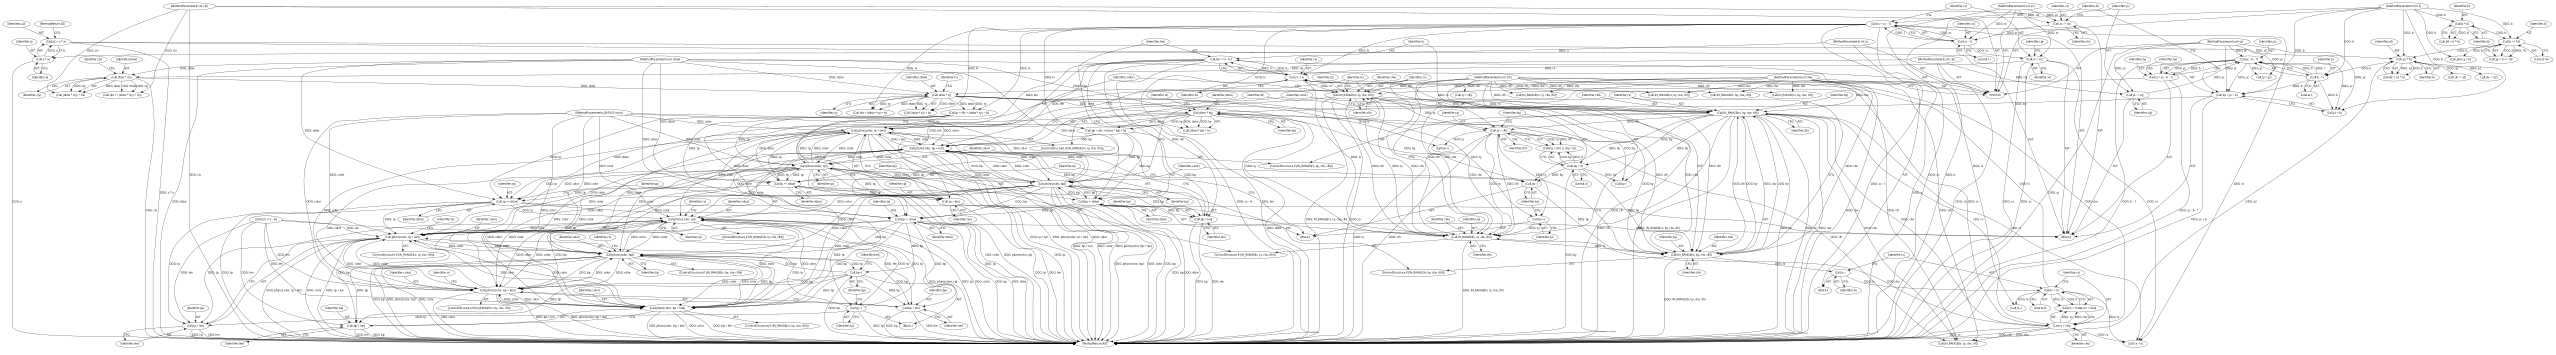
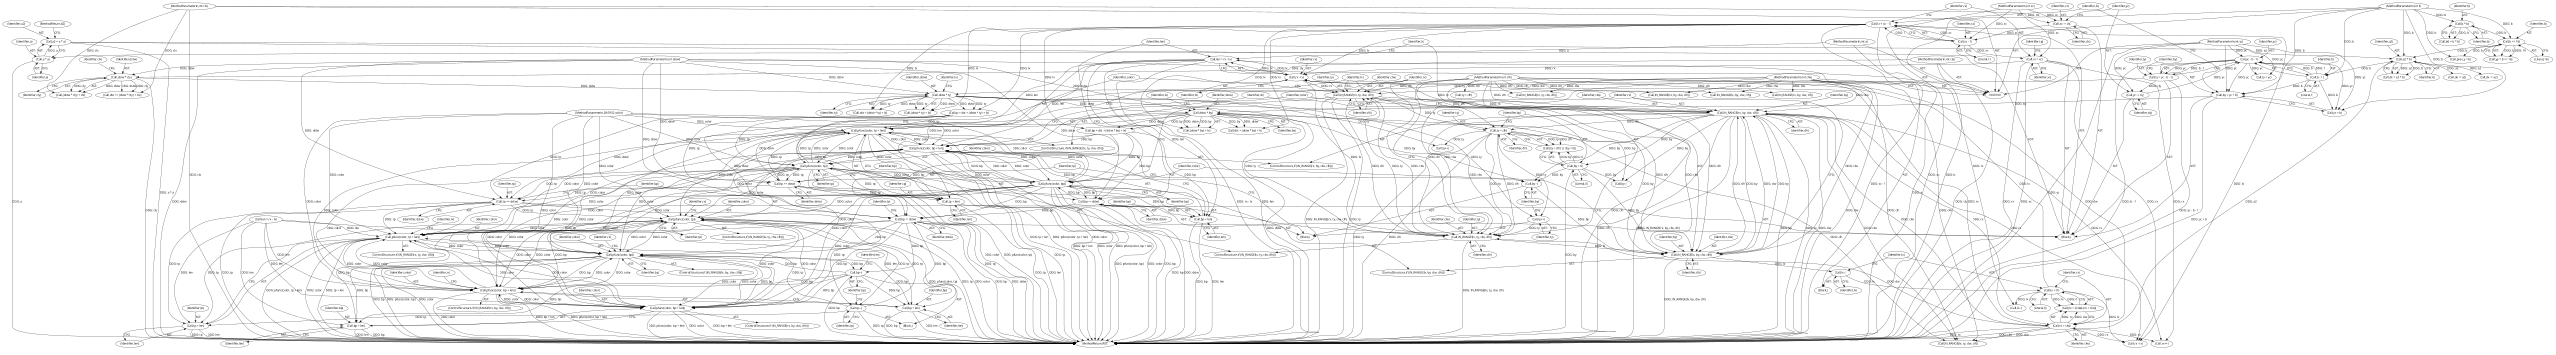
edge "(MethodParameterIn,int xc)" -> "1000100": removed, label "AST:"
edge "(MethodParameterIn,int cly)" -> "(Call,yc -= cly)": now "(Call,ty = yc - b - 1)" -> "(Call,yc -= cly)"
node "(Call,dst + (dstw * by) + lx)": added
node "(Call,rx++)": added
